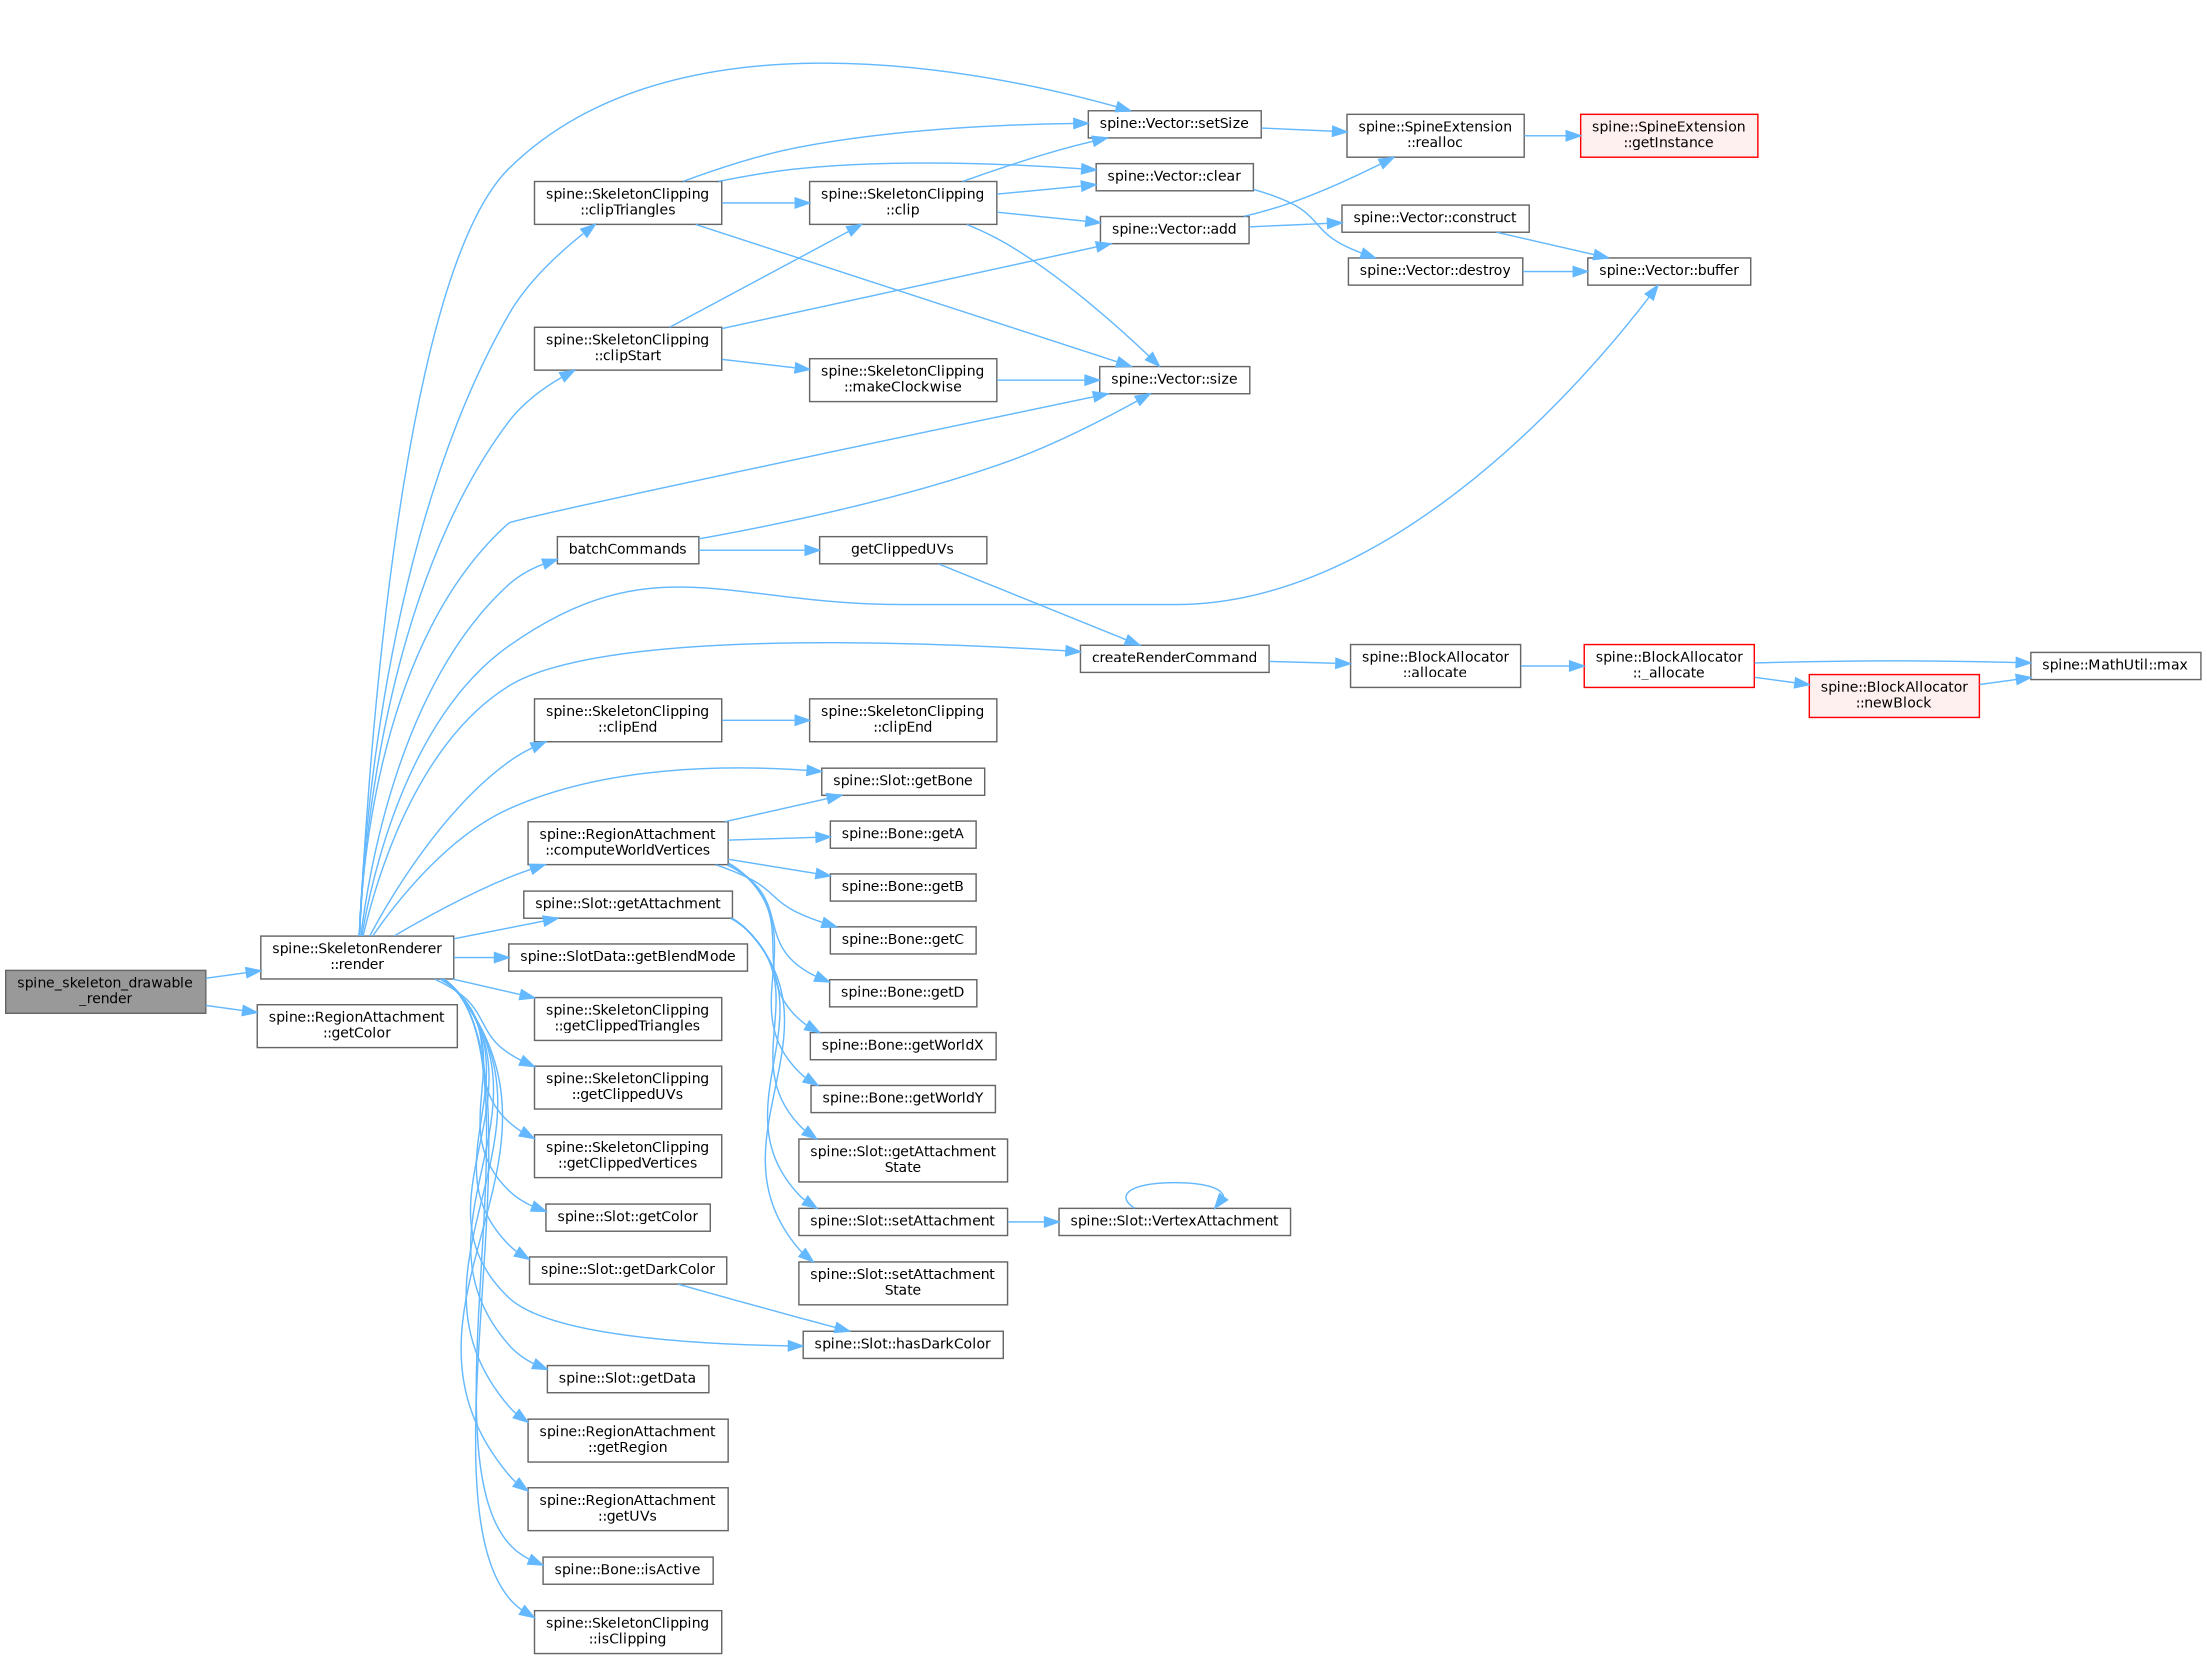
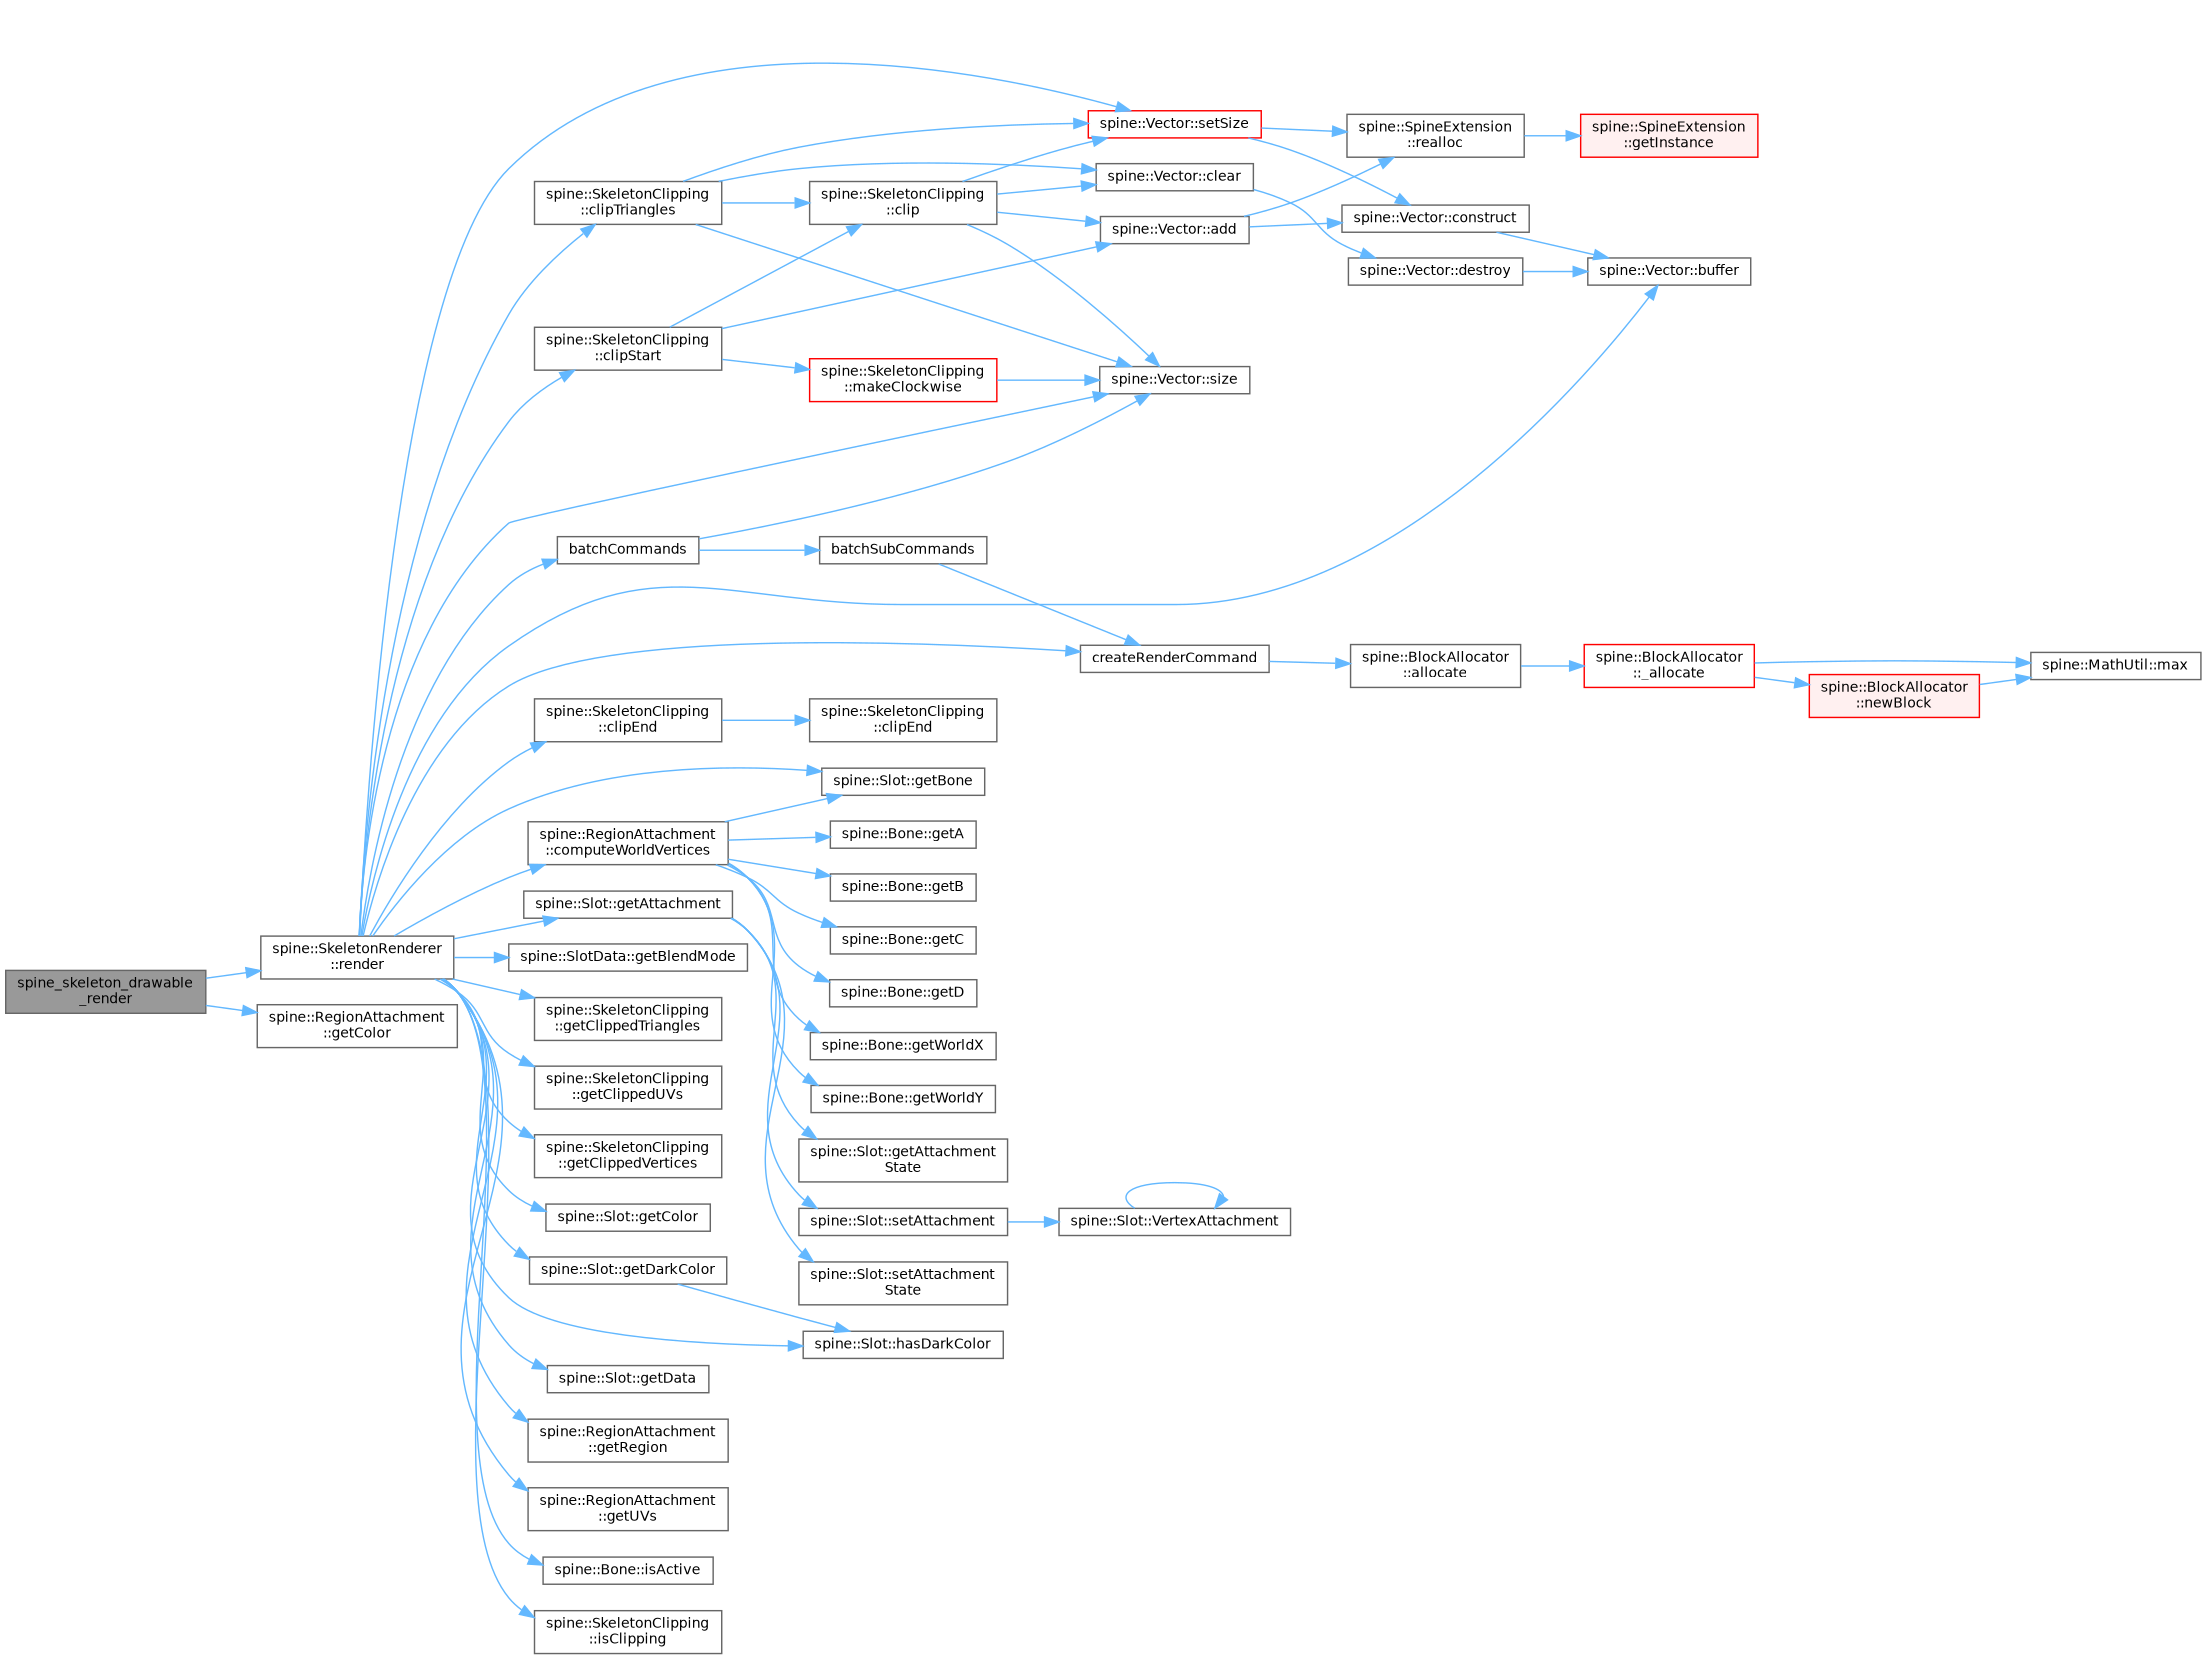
node "spine::Vector::setSize": color grey40 -> red
edge "spine::Vector::setSize" -> "spine::Vector::construct": added
node "spine::SkeletonClipping ::makeClockwise": color grey40 -> red
node "getClippedUVs": label "getClippedUVs" -> "batchSubCommands"
